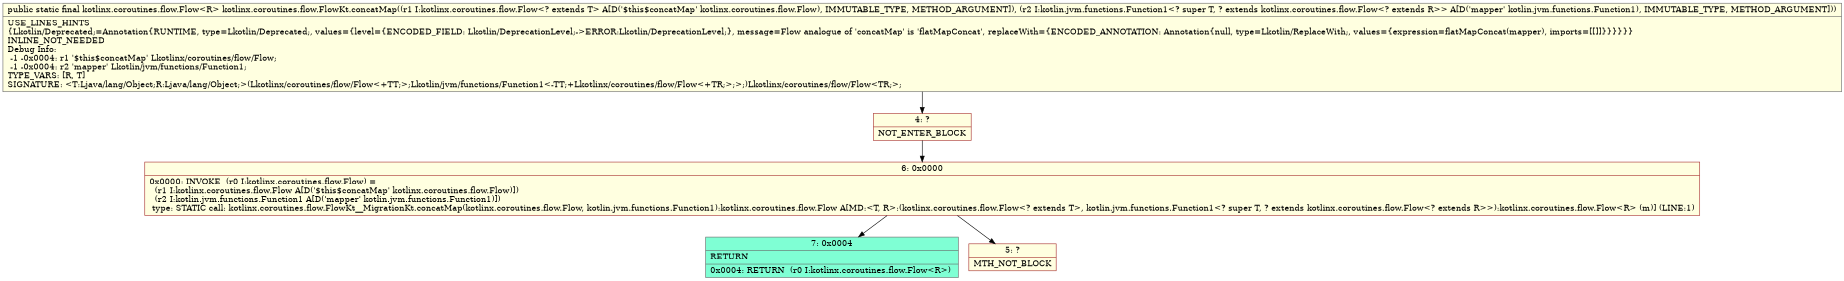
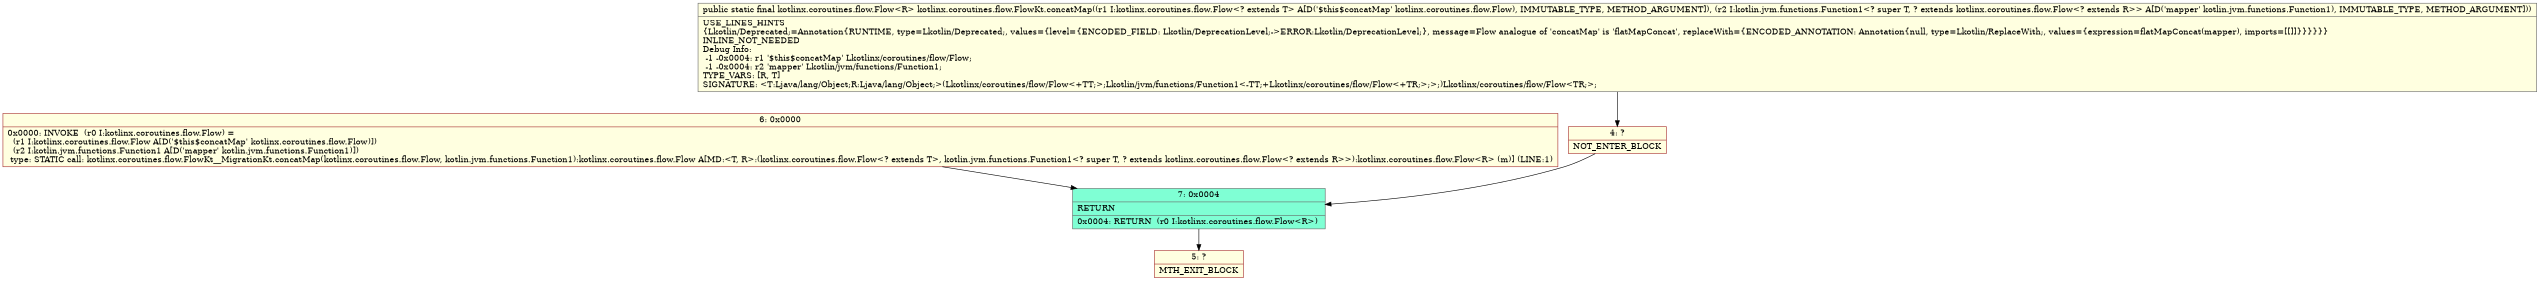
edge "4: ?" -> "6: 0x0000": now "4: ?" -> "7: 0x0004"
edge "6: 0x0000" -> "5: ?": now "7: 0x0004" -> "5: ?"
node "5: ?": text "MTH_NOT_BLOCK" -> "MTH_EXIT_BLOCK"
